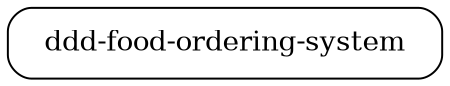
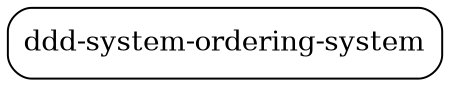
node "ddd-food-ordering-system": label "ddd-food-ordering-system" -> "ddd-system-ordering-system"
